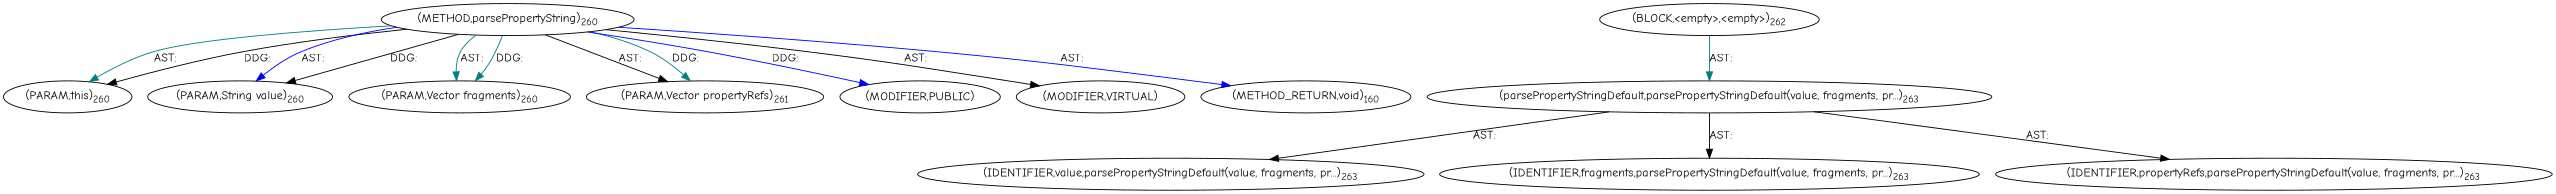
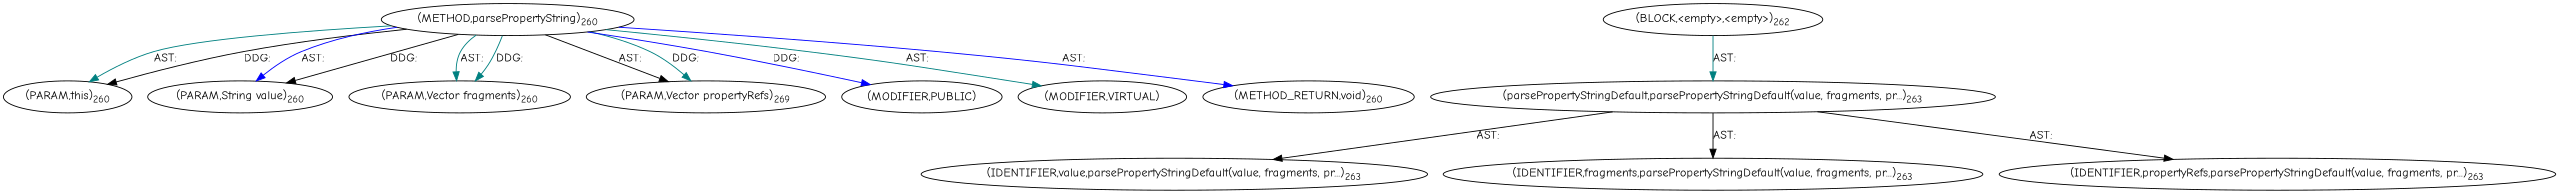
edge "(METHOD,parsePropertyString)" -> "(MODIFIER,VIRTUAL)": color black -> teal
node "(PARAM,Vector propertyRefs)": text "261" -> "269"
node "(METHOD_RETURN,void)": text "160" -> "260"
